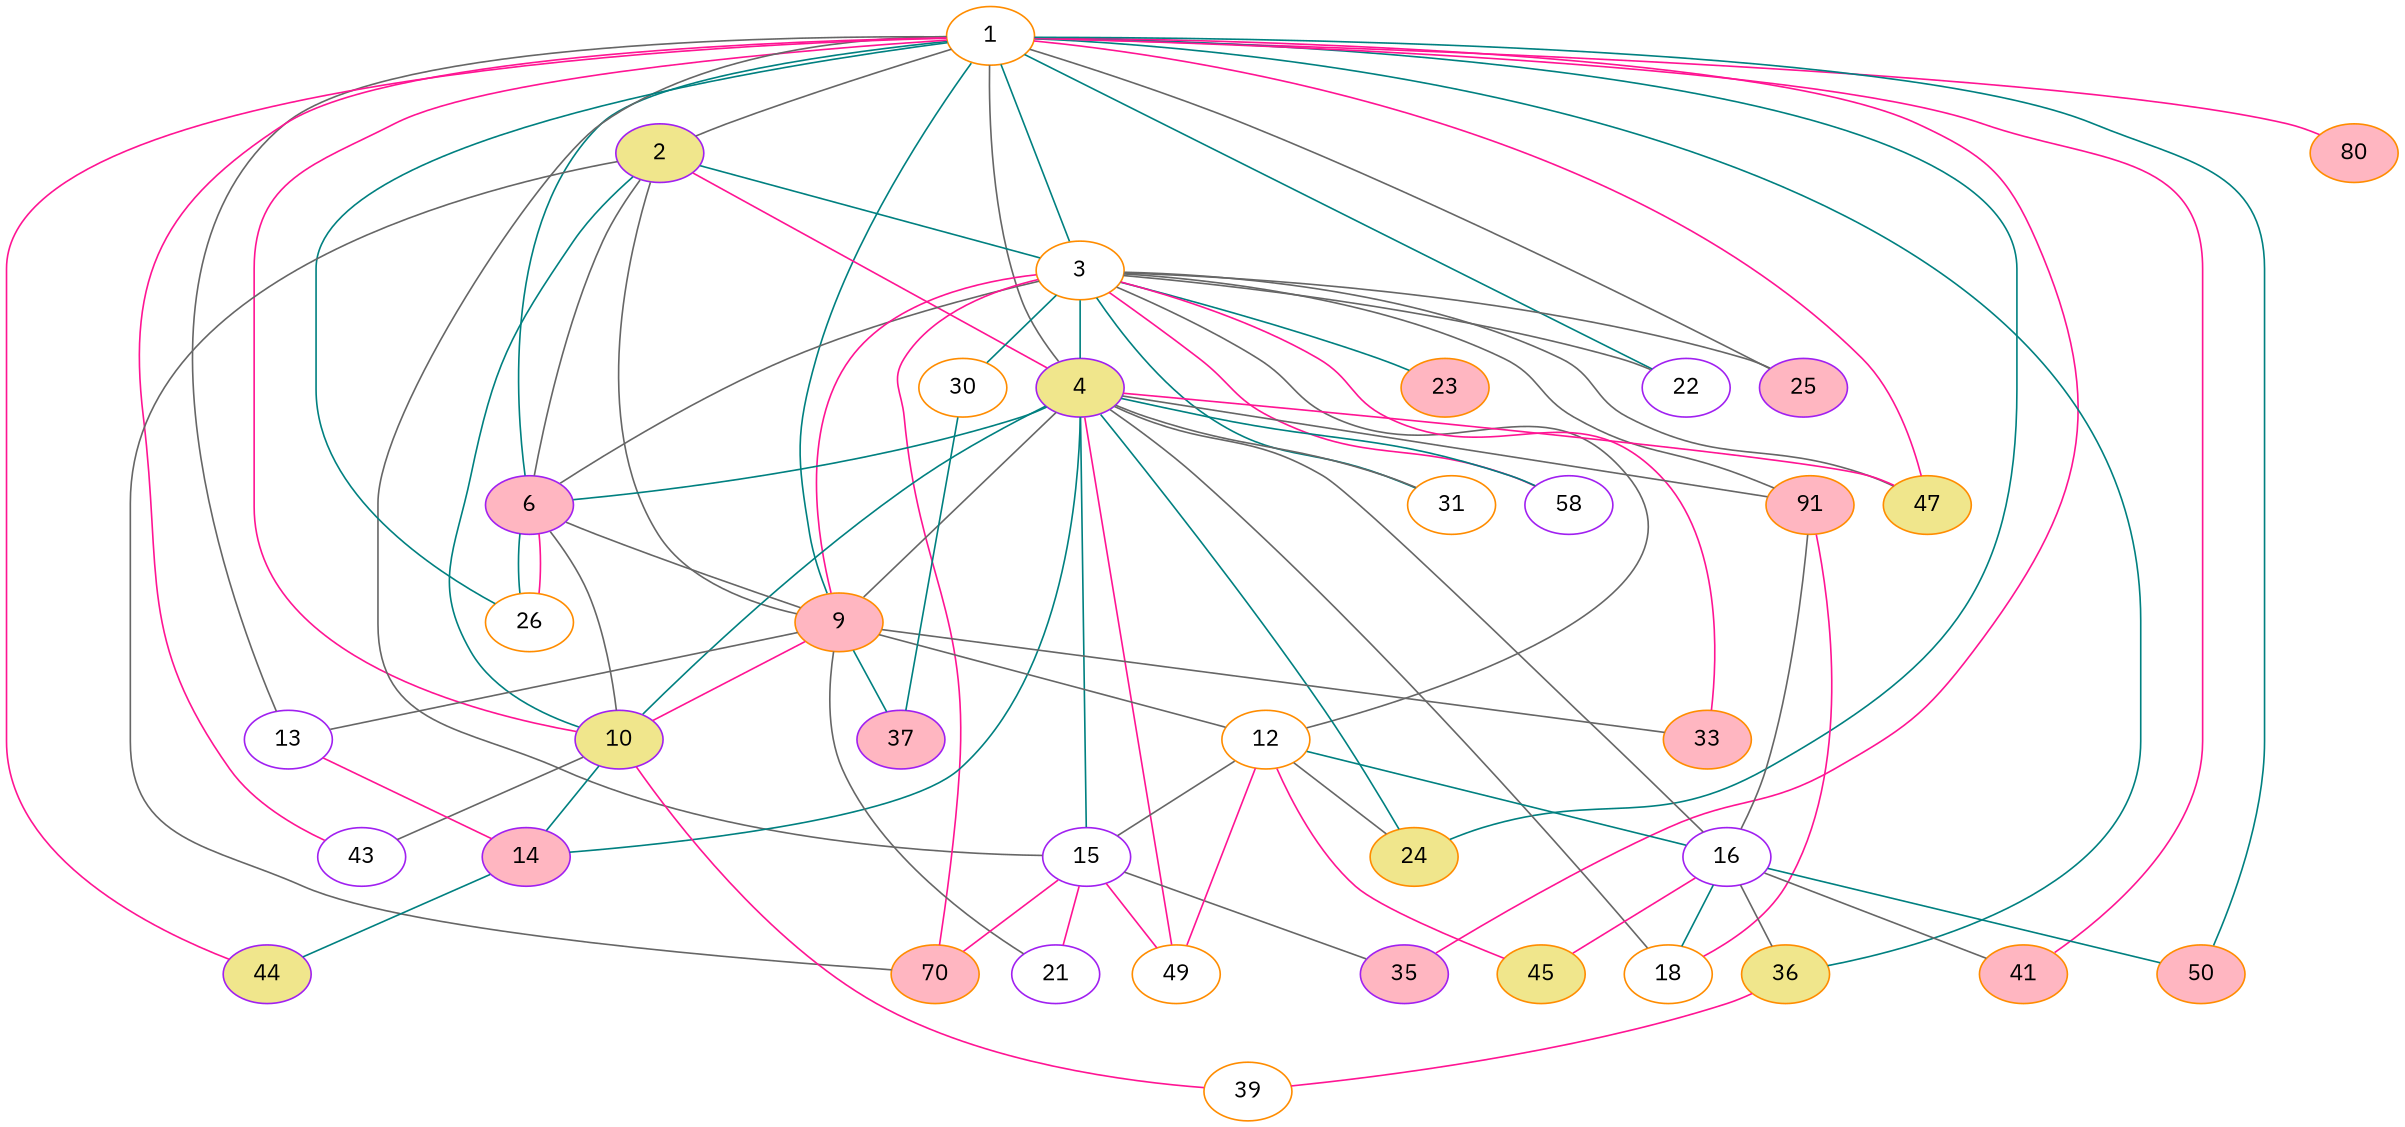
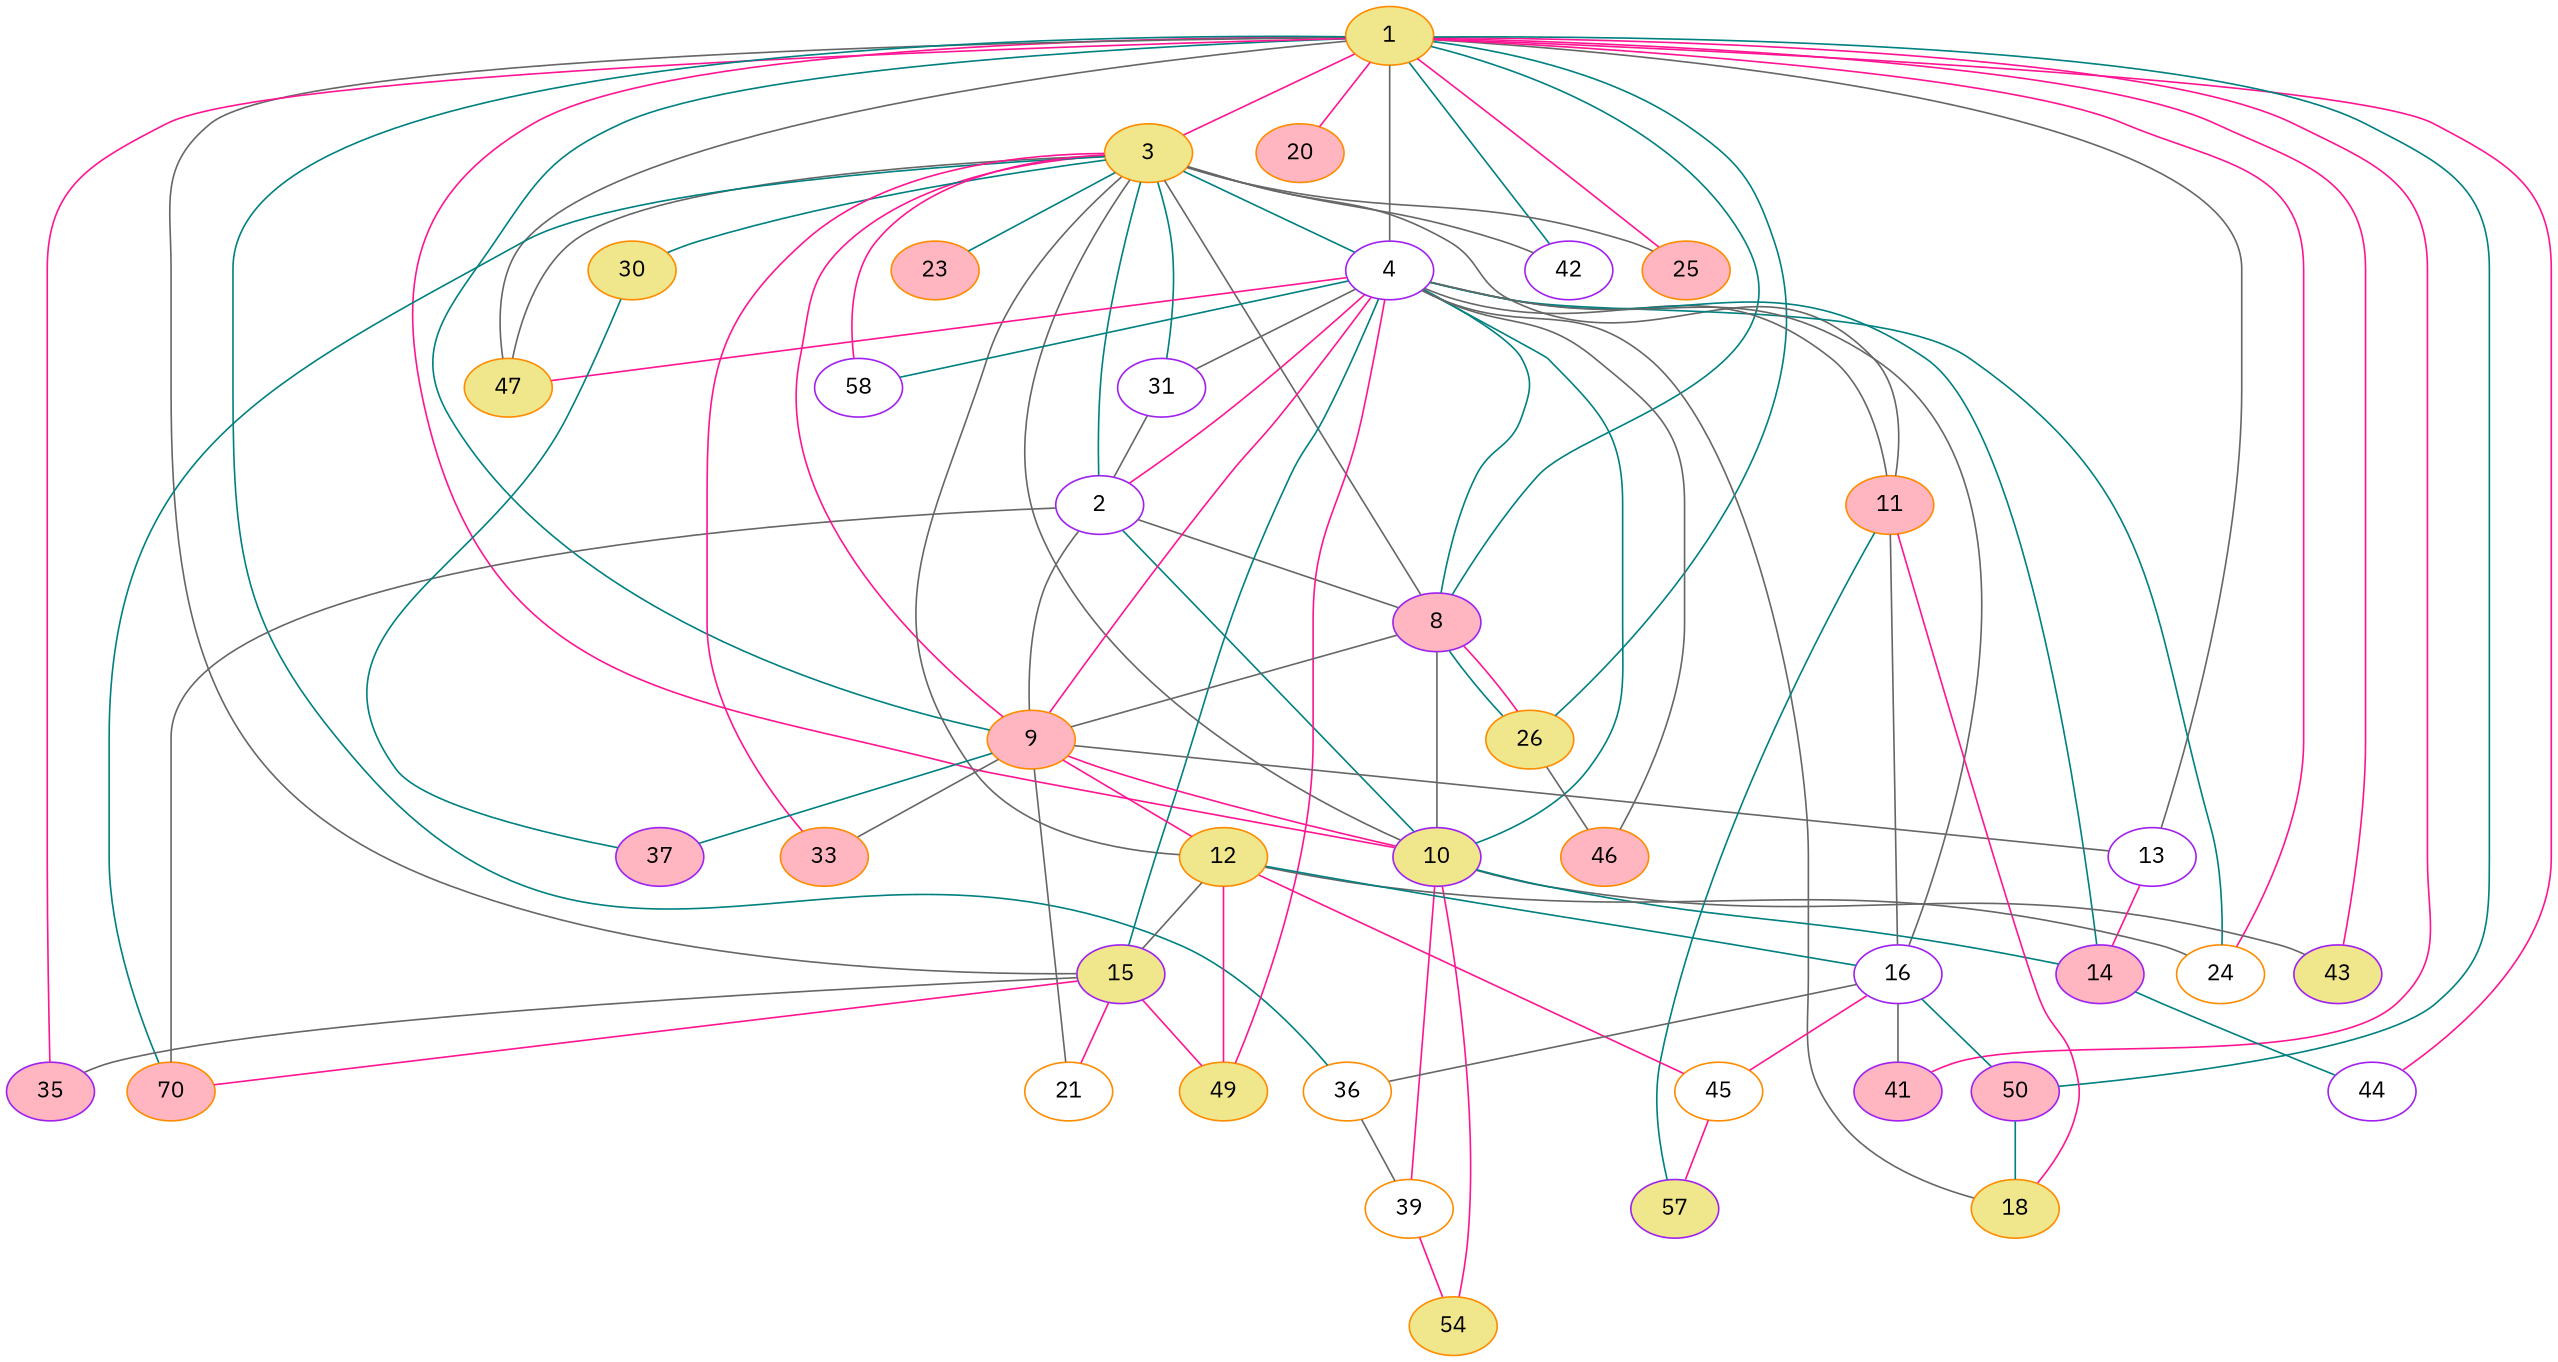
node "1": fillcolor white -> khaki
edge "1" -- "2": now "31" -- "2"
node "2": fillcolor khaki -> white
edge "1" -- "3": color teal -> deeppink
node "80": label "80" -> "20"
edge "1" -- "47": color deeppink -> gray40
edge "1" -- "25": color gray40 -> deeppink
edge "1" -- "24": color teal -> deeppink
node "3": fillcolor white -> khaki
node "30": fillcolor white -> khaki
node "4": fillcolor khaki -> white
node "22": label "22" -> "42"
node "25": color purple -> darkorange
node "6": label "6" -> "8"
edge "4" -- "9": color gray40 -> deeppink
node "31": color darkorange -> purple
node "91": label "91" -> "11"
edge "3" -- "10": added
edge "3" -- "70": color deeppink -> teal
node "26": fillcolor white -> khaki
edge "9" -- "12": color gray40 -> deeppink
node "12": fillcolor white -> khaki
node "43": fillcolor white -> khaki
node "15": fillcolor white -> khaki
node "24": fillcolor khaki -> white
node "46": added
edge "16" -- "18": now "50" -- "18"
node "44": fillcolor khaki -> white
node "21": color purple -> darkorange
node "49": fillcolor white -> khaki
node "45": fillcolor khaki -> white
node "18": fillcolor white -> khaki
node "36": fillcolor khaki -> white
node "41": color darkorange -> purple
node "50": color darkorange -> purple
edge "36" -- "39": color deeppink -> gray40
node "57": added
node "54": added
